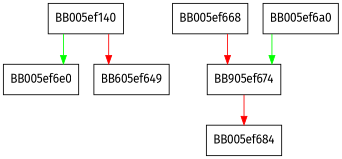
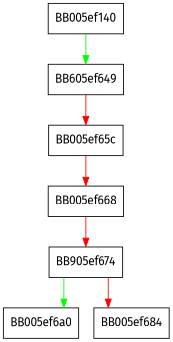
edge "BB005ef140" -> "BB605ef649": color red -> green
edge "BB005ef6a0" -> "BB905ef674": reversed
node "BB005ef6e0": removed
node "BB005ef65c": added
